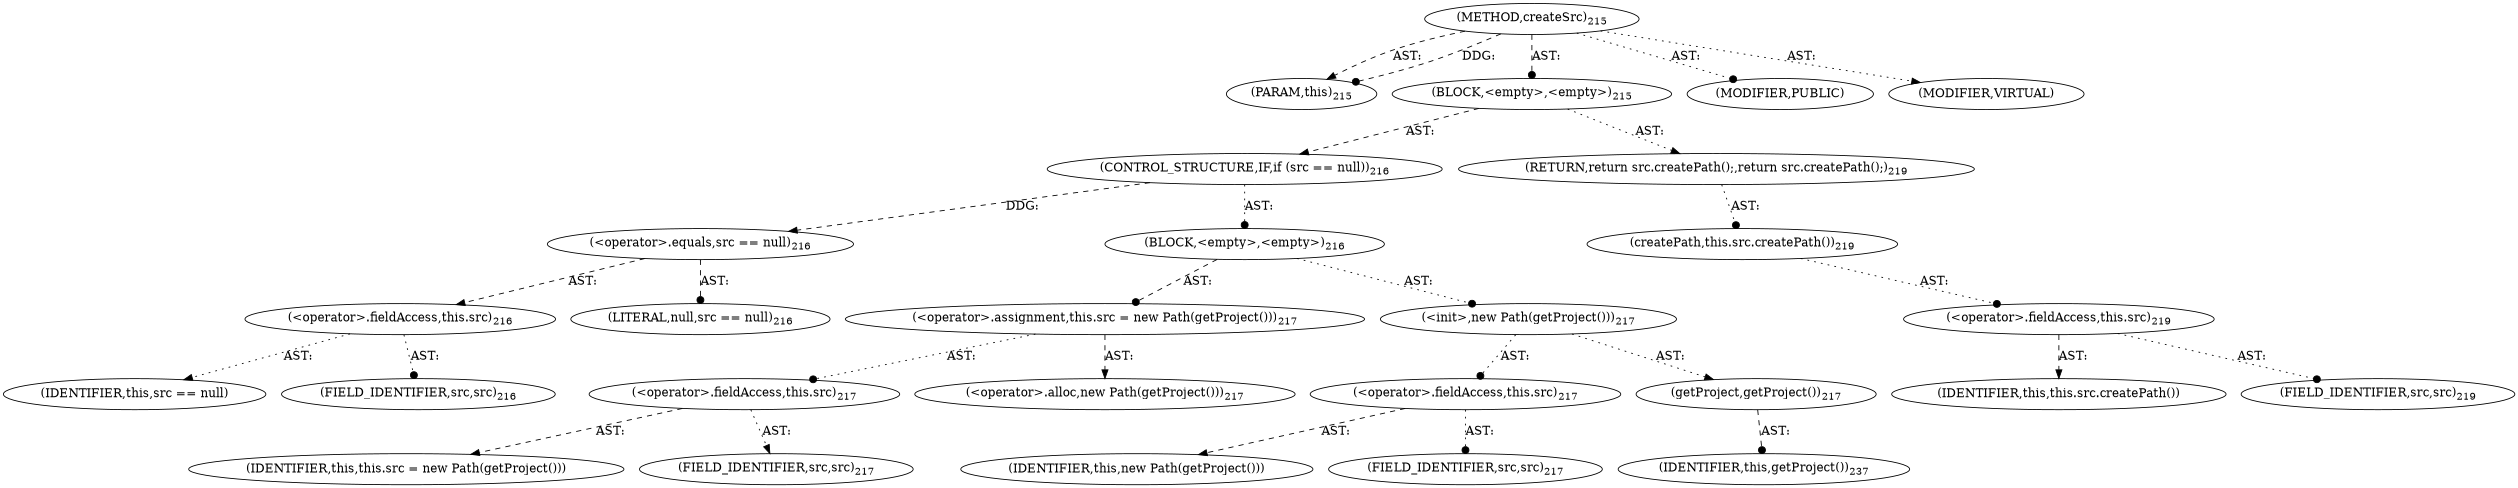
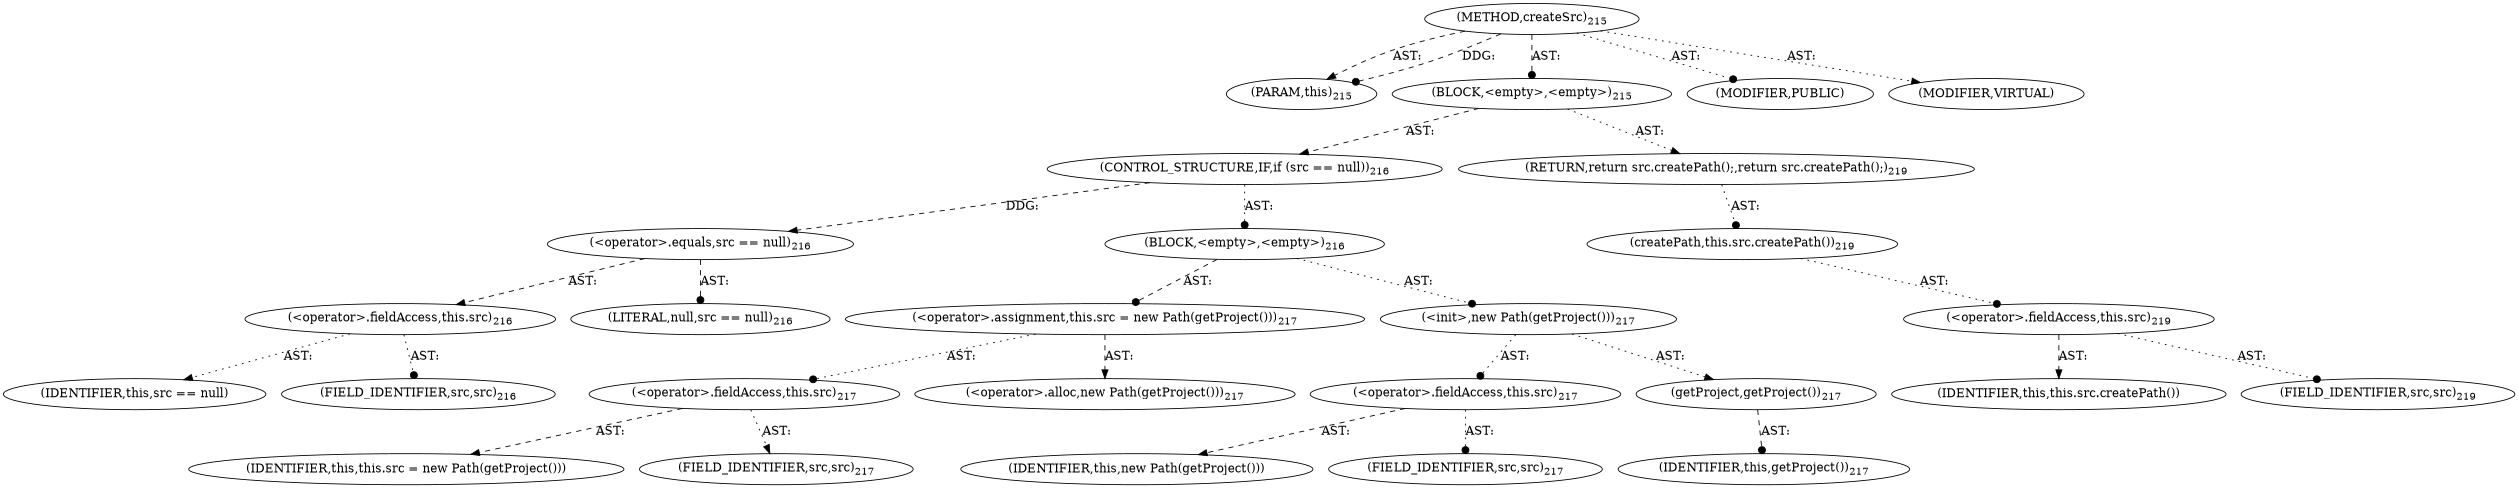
node "(IDENTIFIER,this,getProject())": text "237" -> "217"
